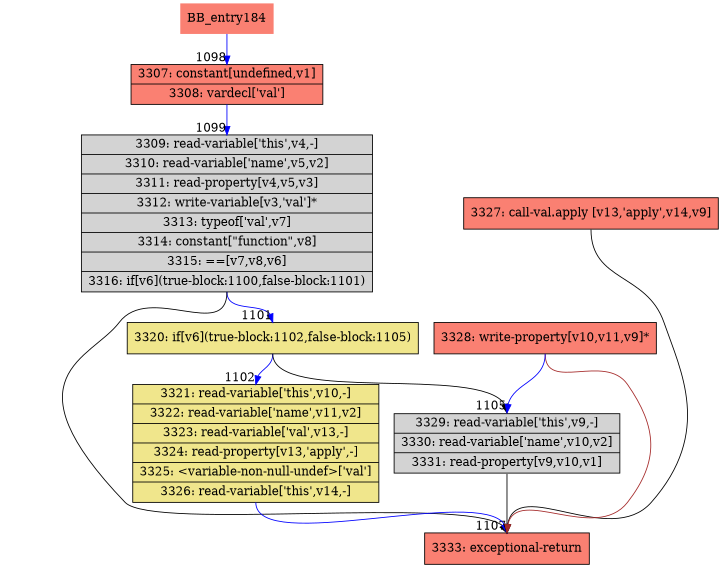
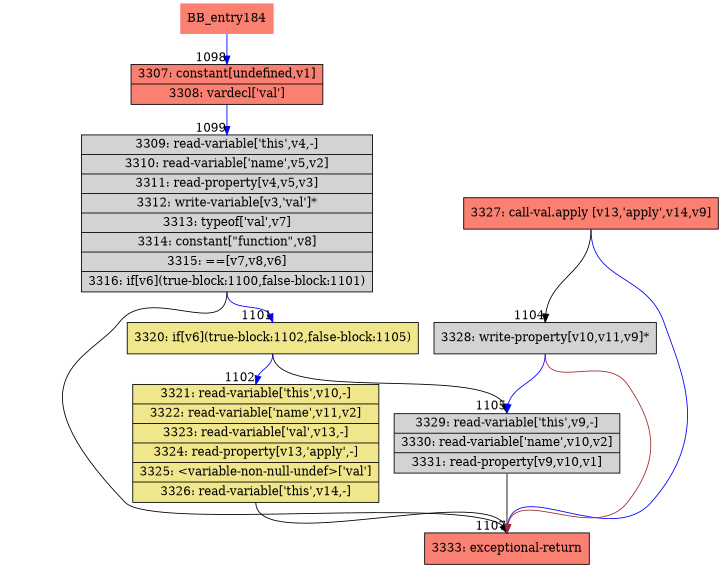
edge "3327: call-val.apply [v13,'apply',v14,v9]" -> "3328: write-property[v10,v11,v9]*": added
node "3328: write-property[v10,v11,v9]*": fillcolor salmon -> lightgrey
edge "3327: call-val.apply [v13,'apply',v14,v9]" -> "3333: exceptional-return": color black -> blue
edge "3321: read-variable['this',v10,-]" -> "3333: exceptional-return": color blue -> black
